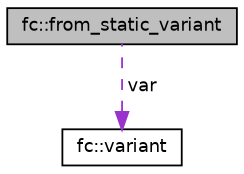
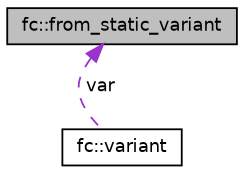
edge "fc::from_static_variant" -> "fc::variant": reversed
